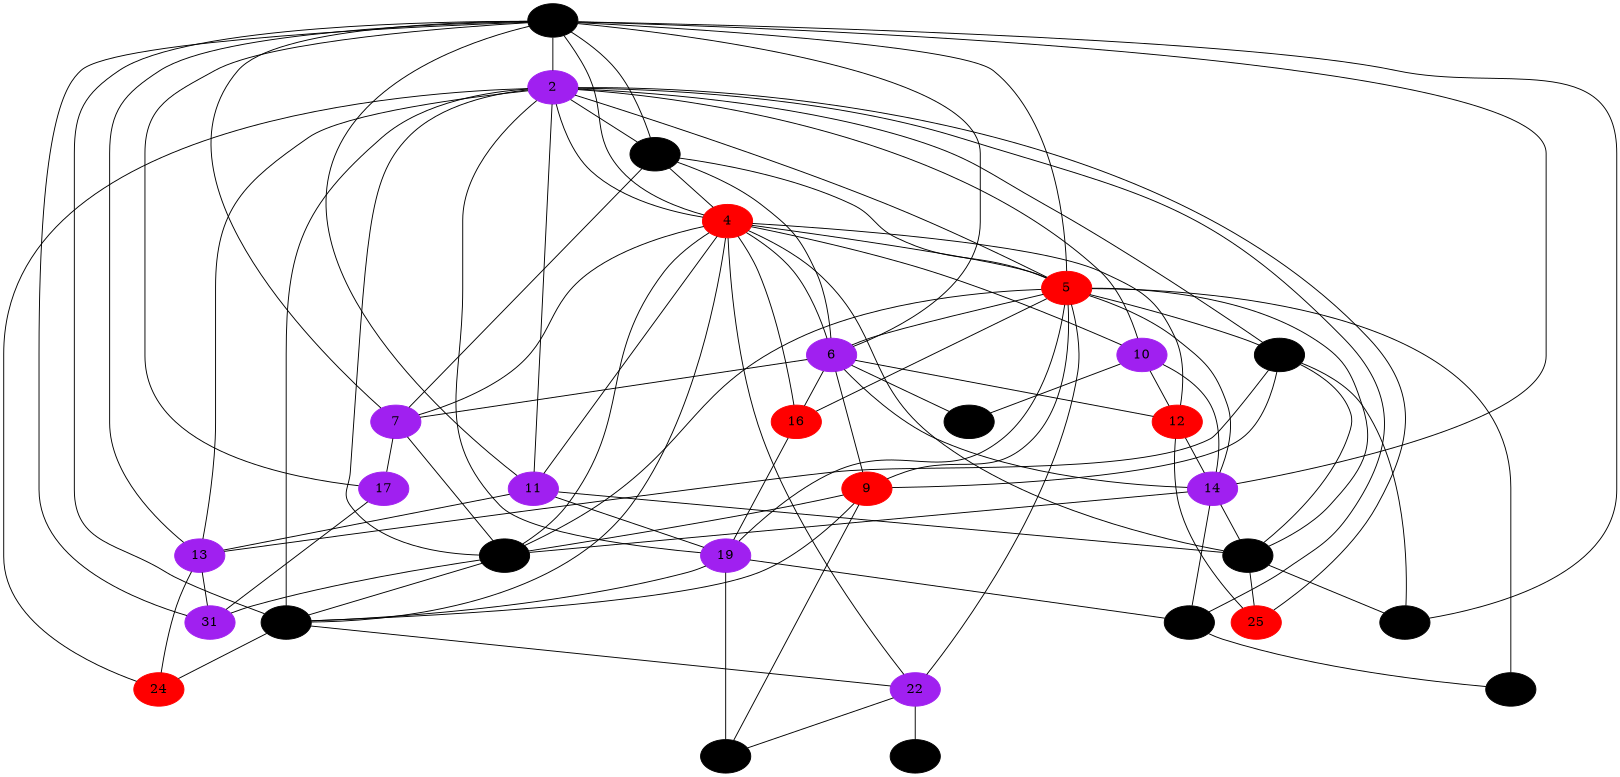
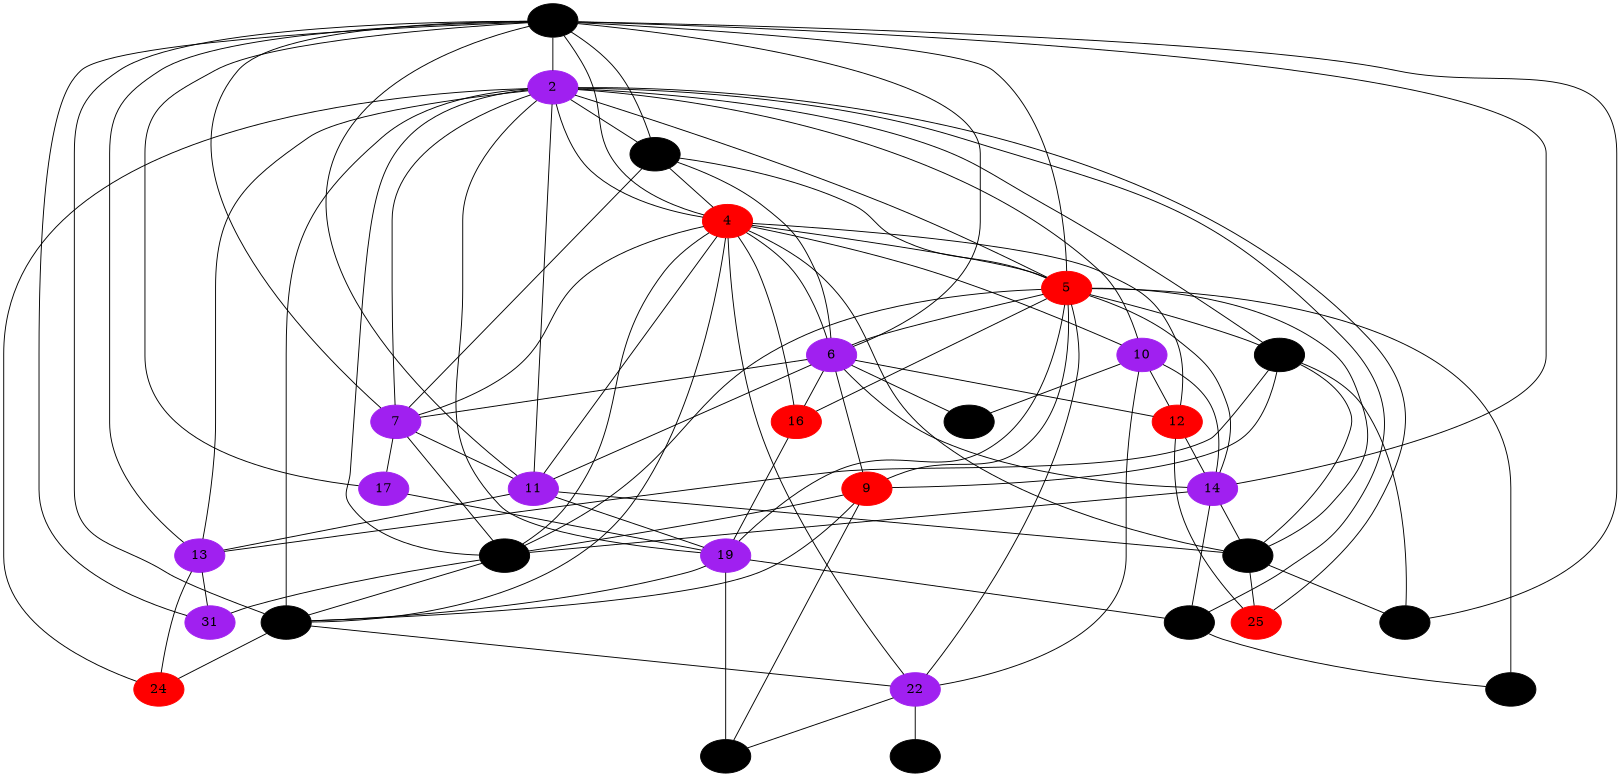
edge "2" -- "7": added
edge "6" -- "11": added
edge "7" -- "11": added
edge "17" -- "31": now "17" -- "19"
edge "10" -- "22": added
